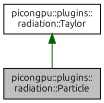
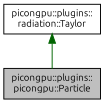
node "picongpu::plugins:: radiation::Particle": label "picongpu::plugins:: radiation::Particle" -> "picongpu::plugins:: picongpu::Particle"
